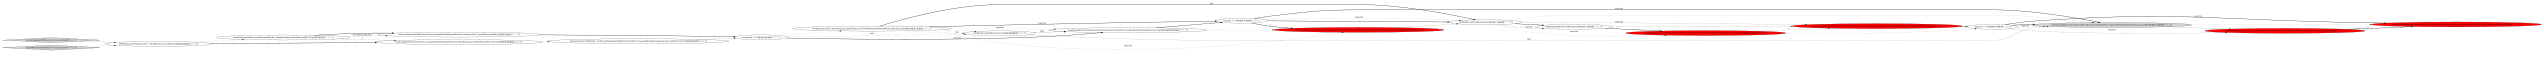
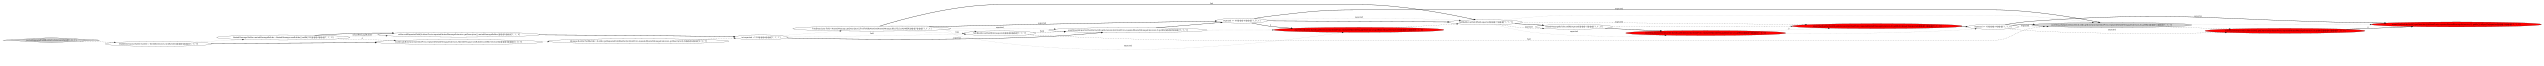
node "testGetRepeatedFieldBuilderForExistingBuilder['1', '0', '0']": removed
